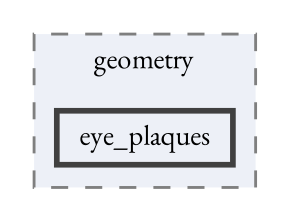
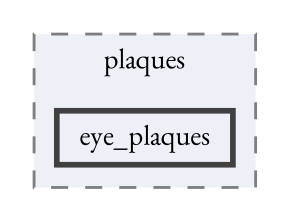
cluster "geometry": label "geometry" -> "plaques"
